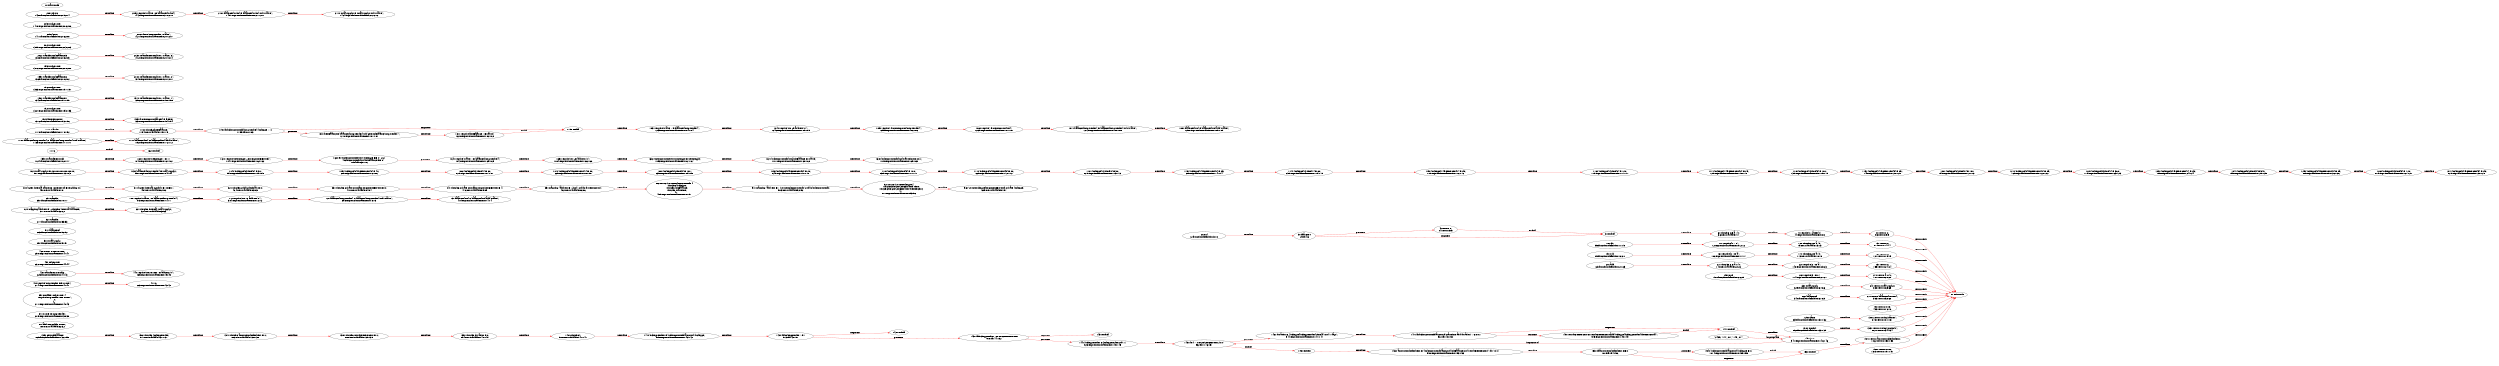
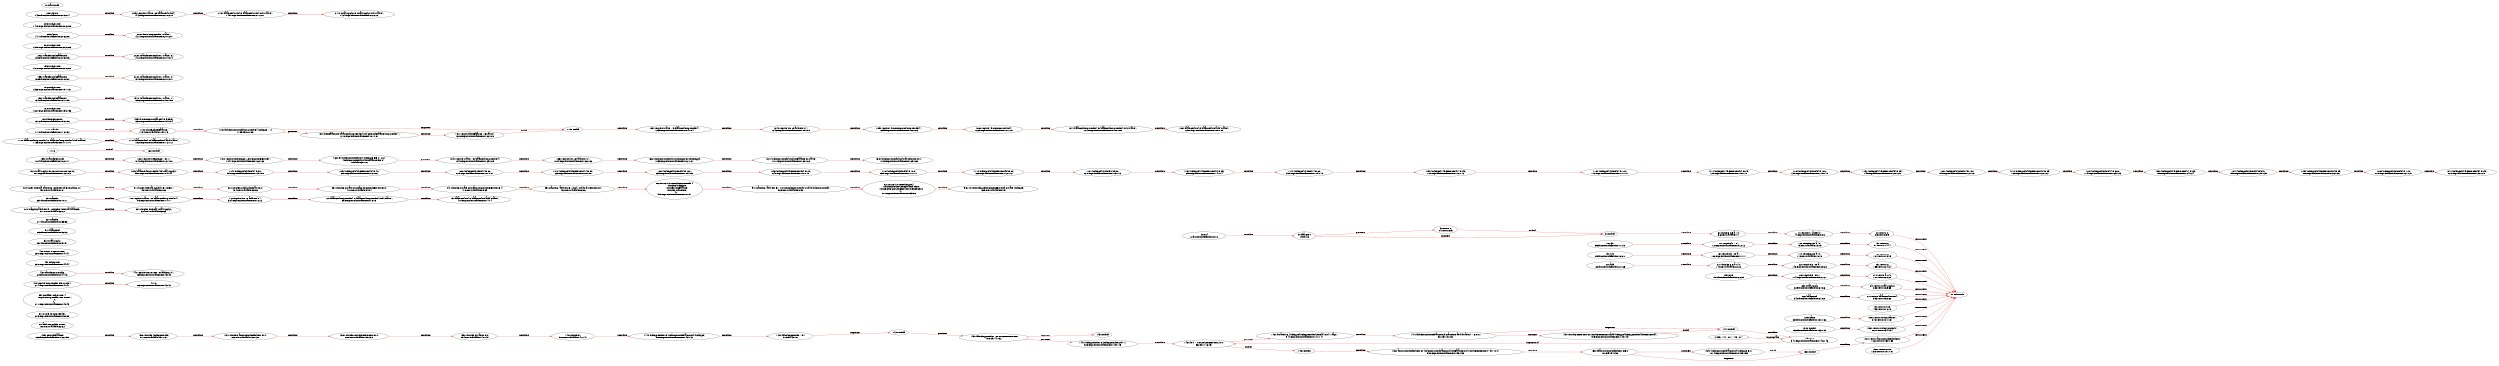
edge "142_ if_lockTypeIndex >= 1 913-if-143-157" -> "143_ if_lockTypeIndex <= LOCK_TYPE_MAX 918-if-144-152": now "142_ end_if" -> "143_ if_lockTypeIndex <= LOCK_TYPE_MAX 918-if-144-152"
